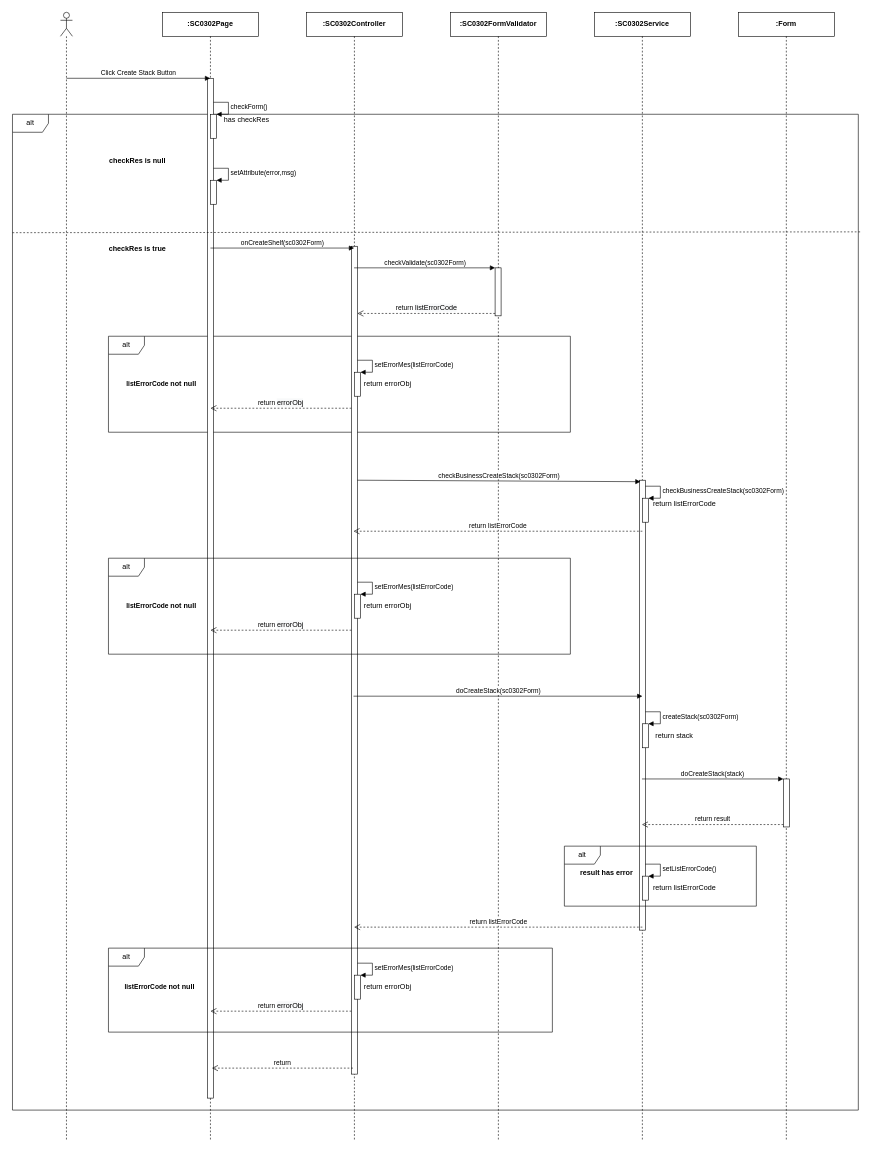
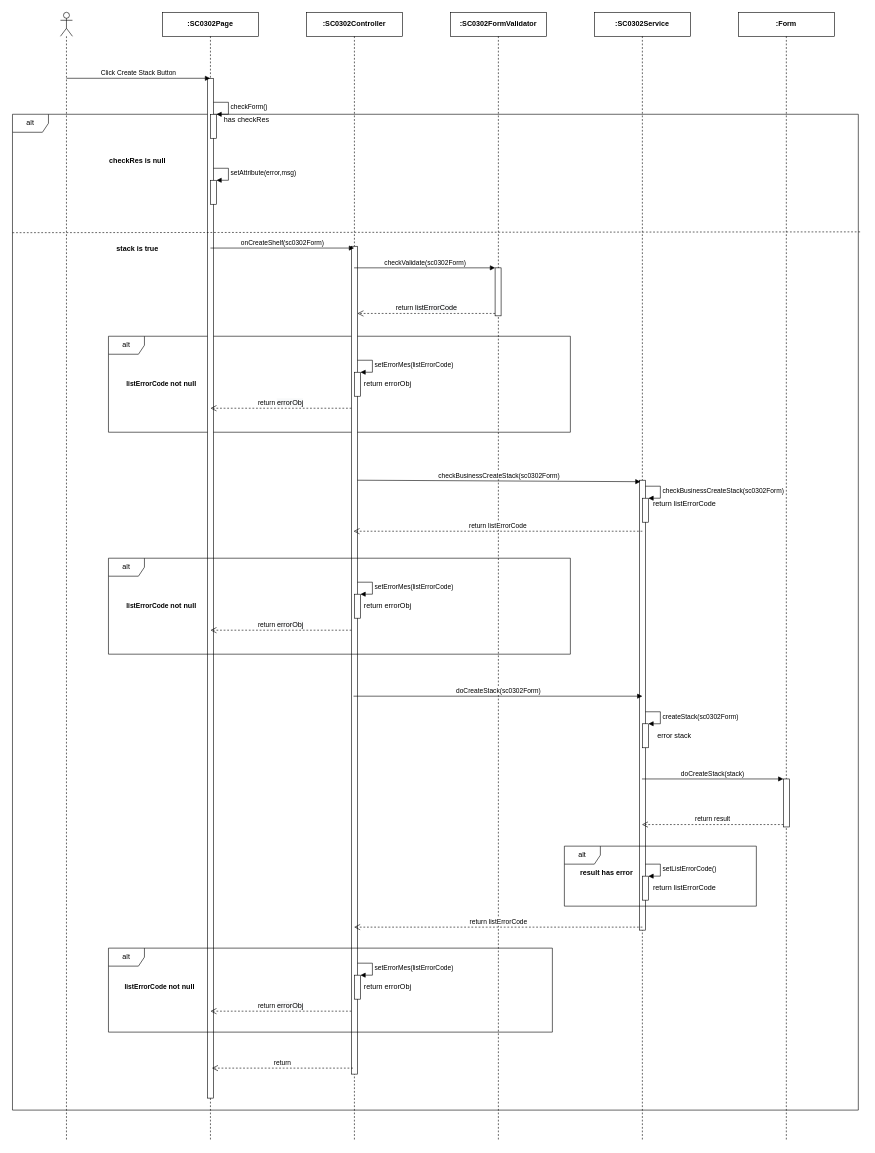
node "checkRes is true": label "checkRes is true" -> "stack is true"
node "return stack": label "return stack" -> "error stack"
